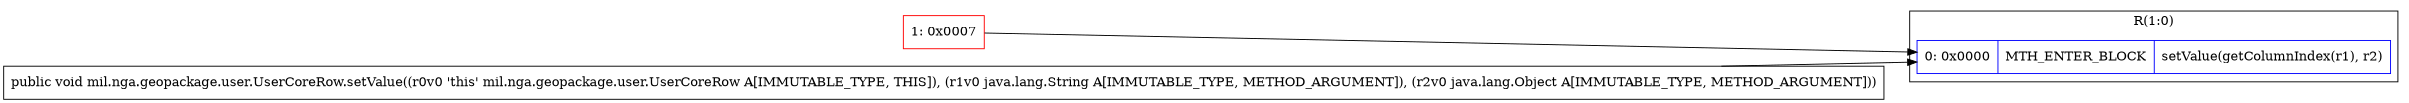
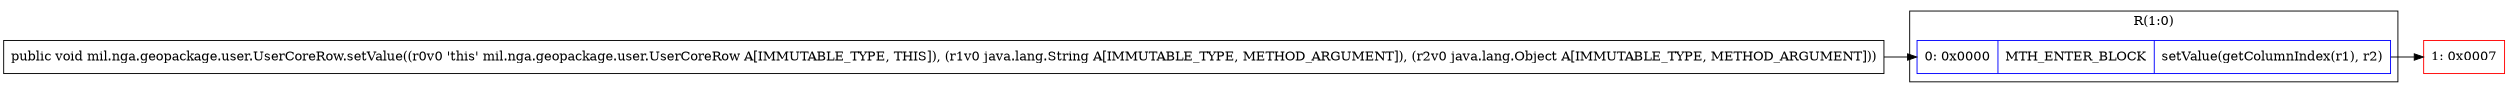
edge "1: 0x0007" -> "0: 0x0000": reversed
